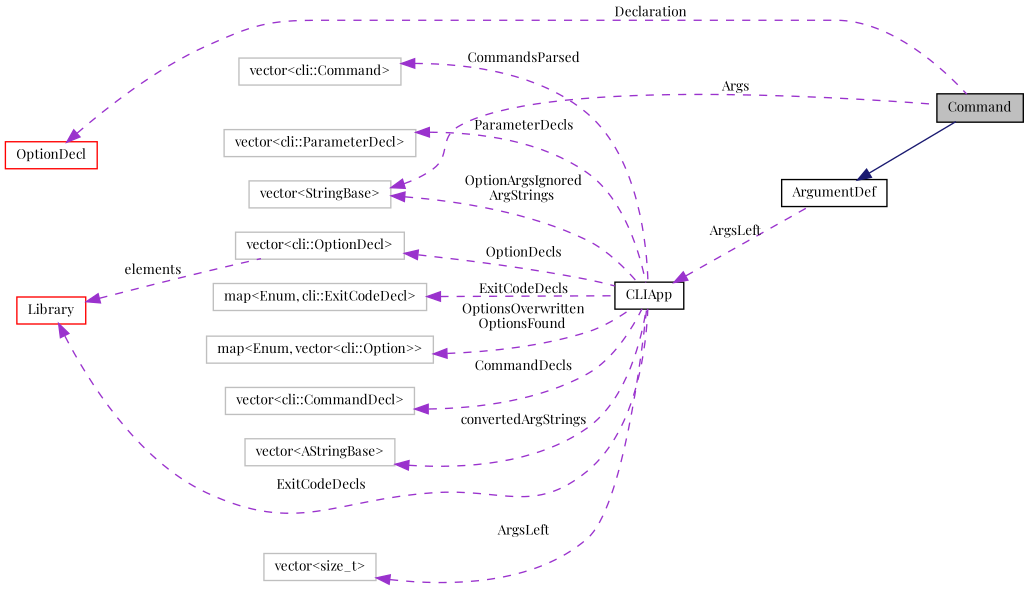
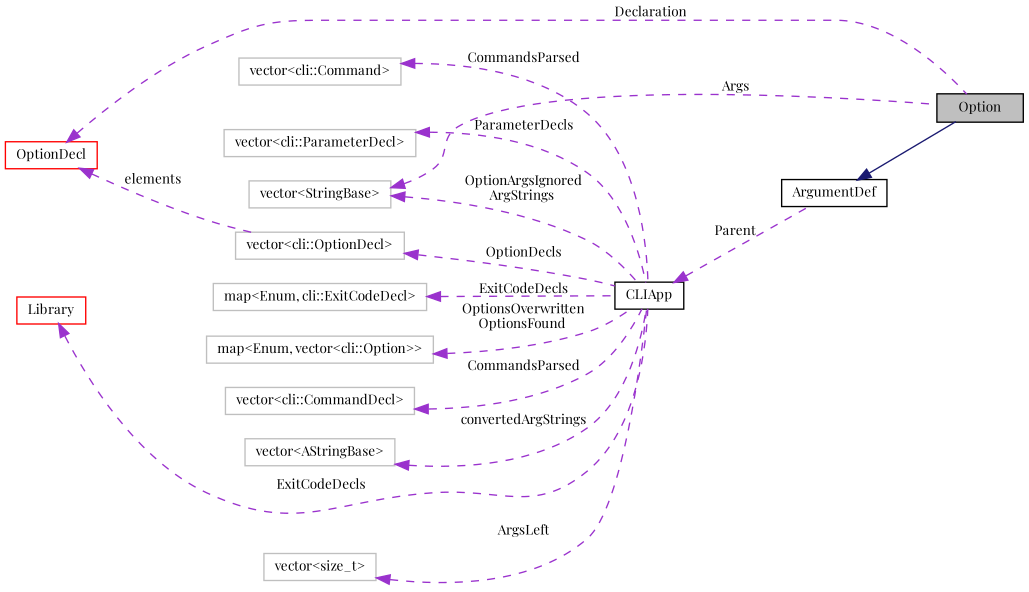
node "Command": label "Command" -> "Option"
edge "ArgumentDef" -> "CLIApp": label " ArgsLeft" -> " Parent"
edge "vector<cli::OptionDecl>" -> "Library": now "vector<cli::OptionDecl>" -> "OptionDecl"
edge "CLIApp" -> "vector<cli::CommandDecl>": label " CommandDecls" -> " CommandsParsed"
